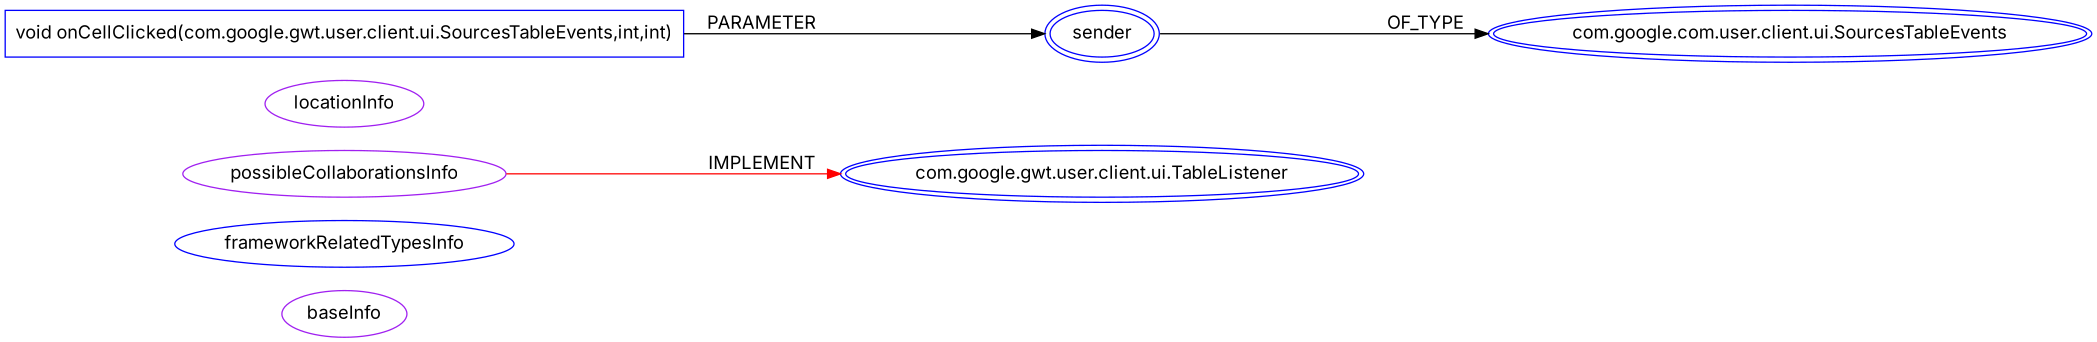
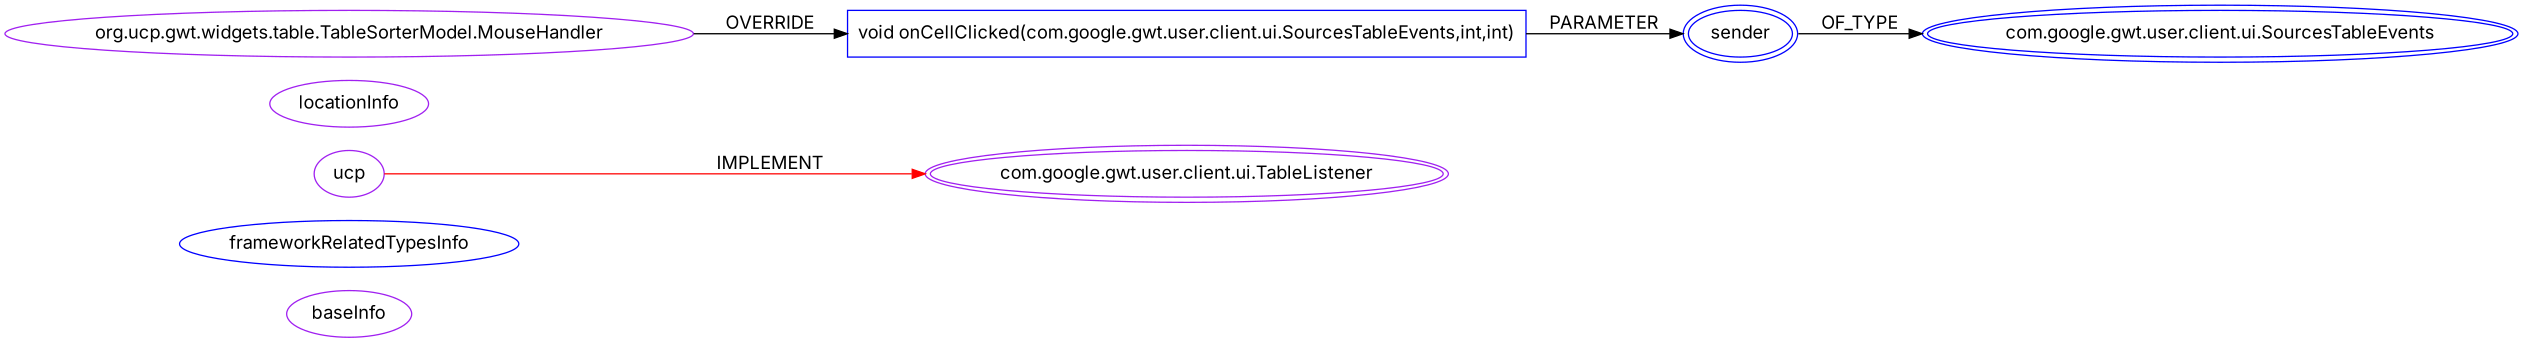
node "org.ucp.gwt.widgets.table.TableSorterModel.MouseHandler": added
node "com.google.com.user.client.ui.SourcesTableEvents": label "com.google.com.user.client.ui.SourcesTableEvents" -> "com.google.gwt.user.client.ui.SourcesTableEvents"
node "possibleCollaborationsInfo": label "possibleCollaborationsInfo" -> "ucp"
node "com.google.gwt.user.client.ui.TableListener": color blue -> purple
